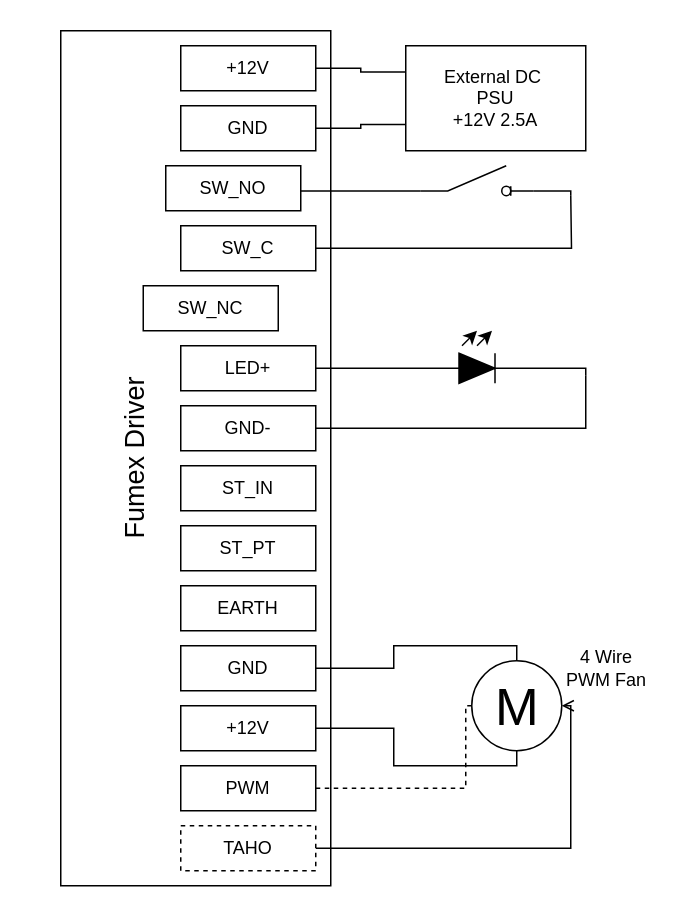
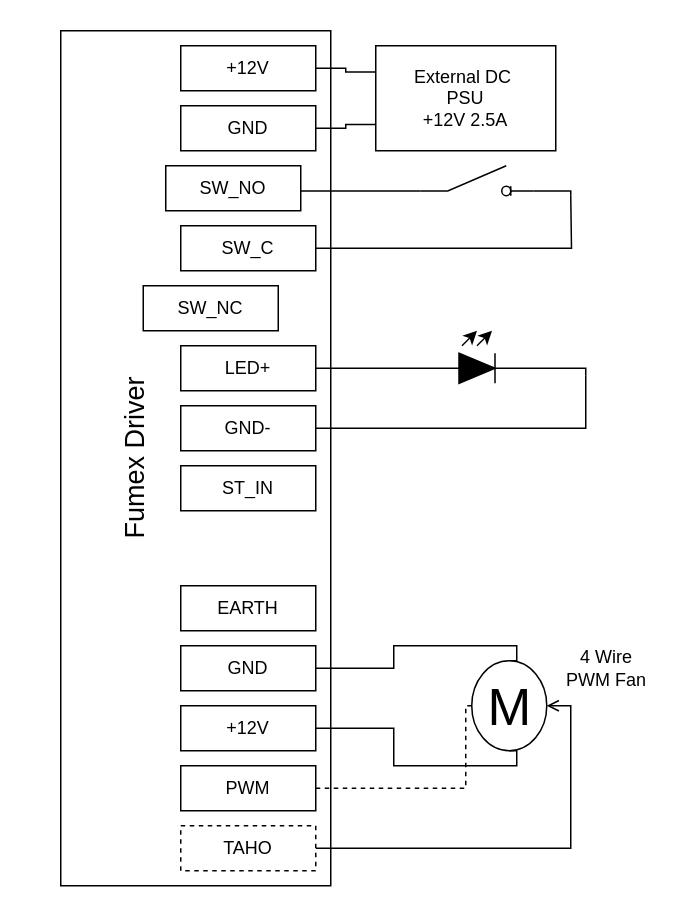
node "External DC PSU +12V 2.5A": moved (496, 98) -> (466, 98)
node "ST_PT": removed
node "M": size 90x90 -> 75x90
